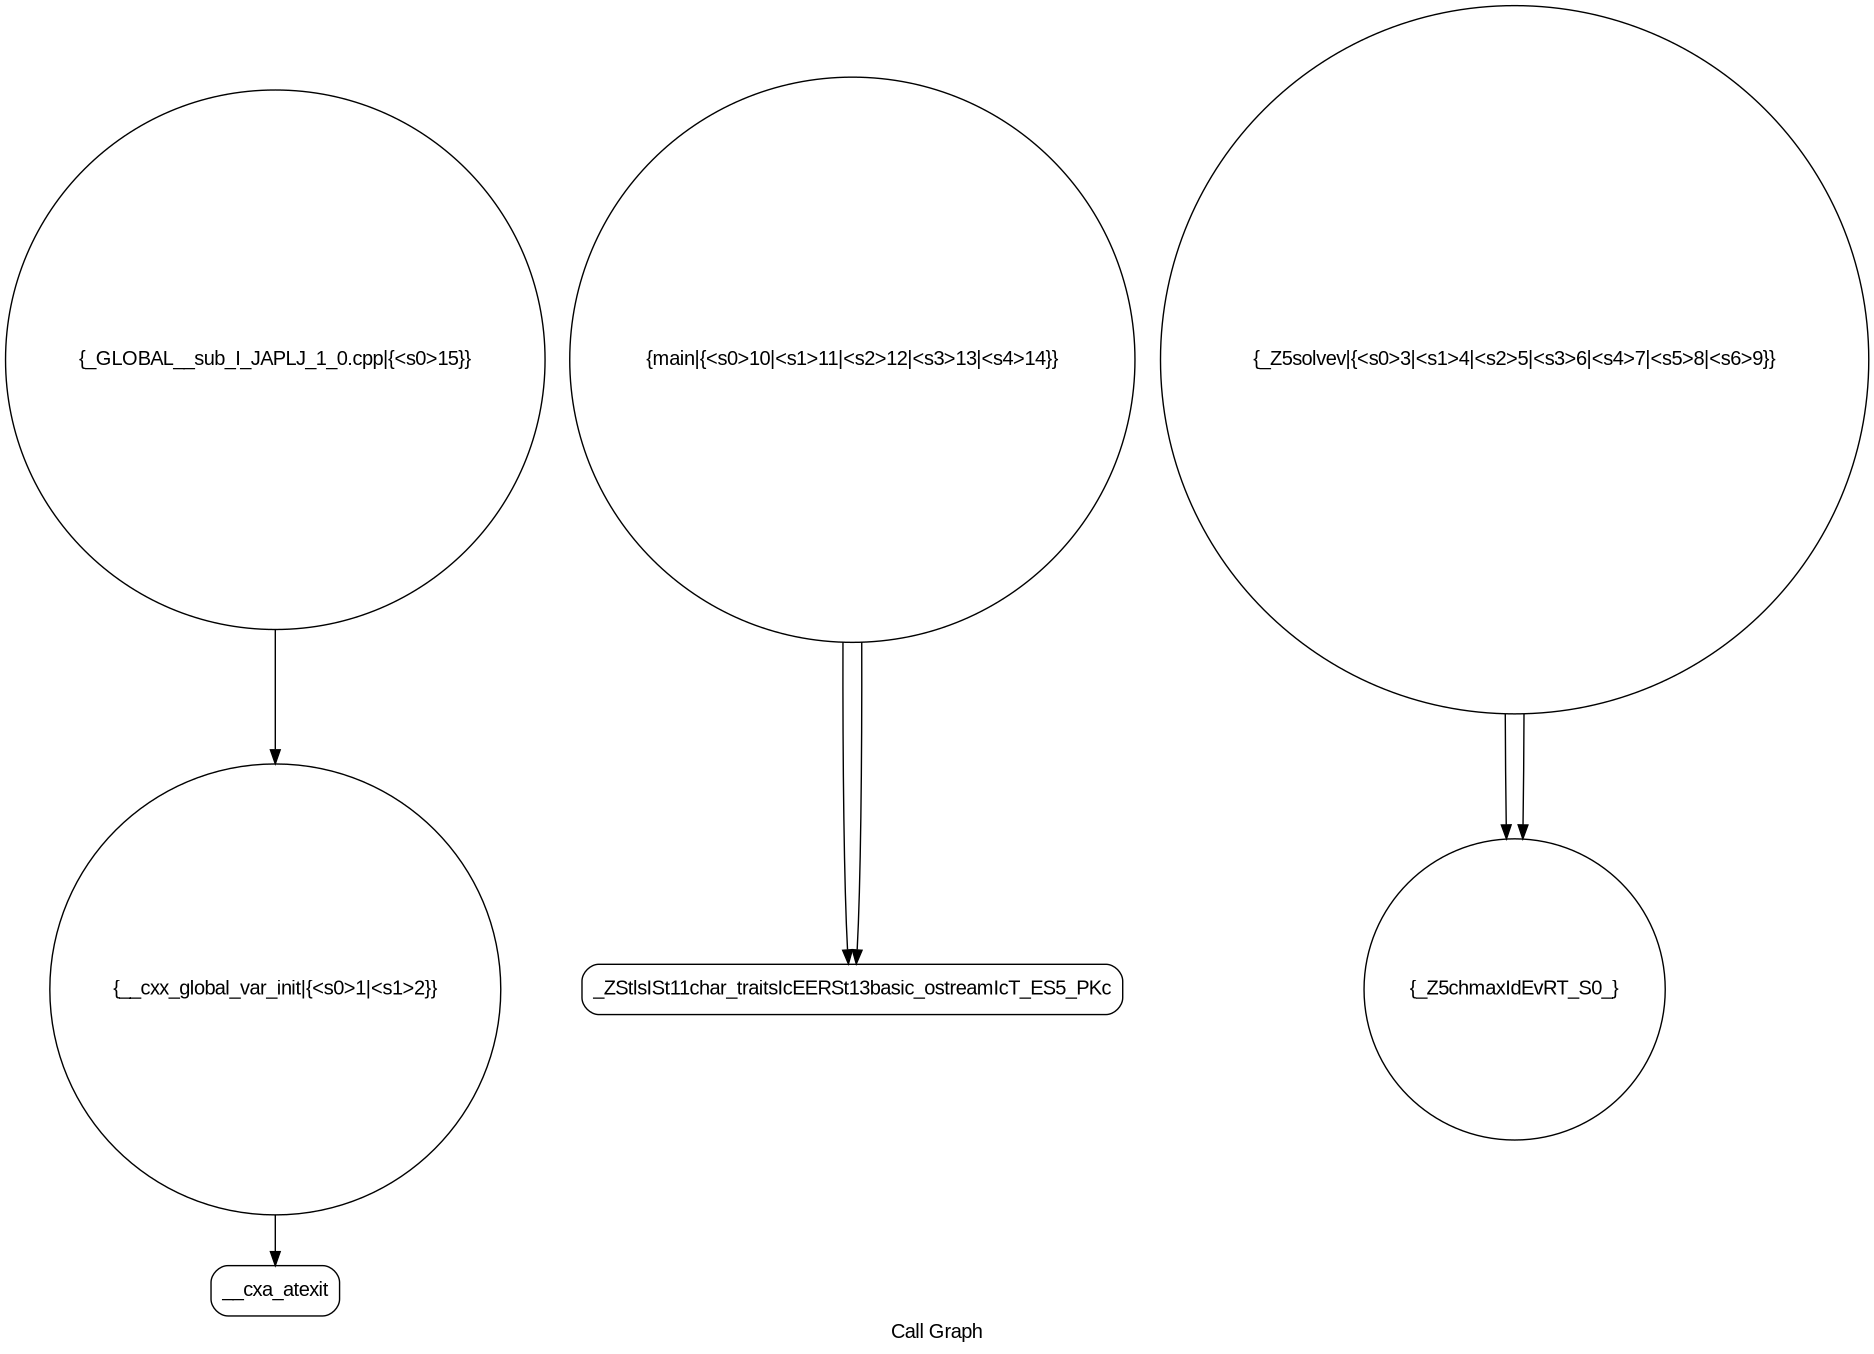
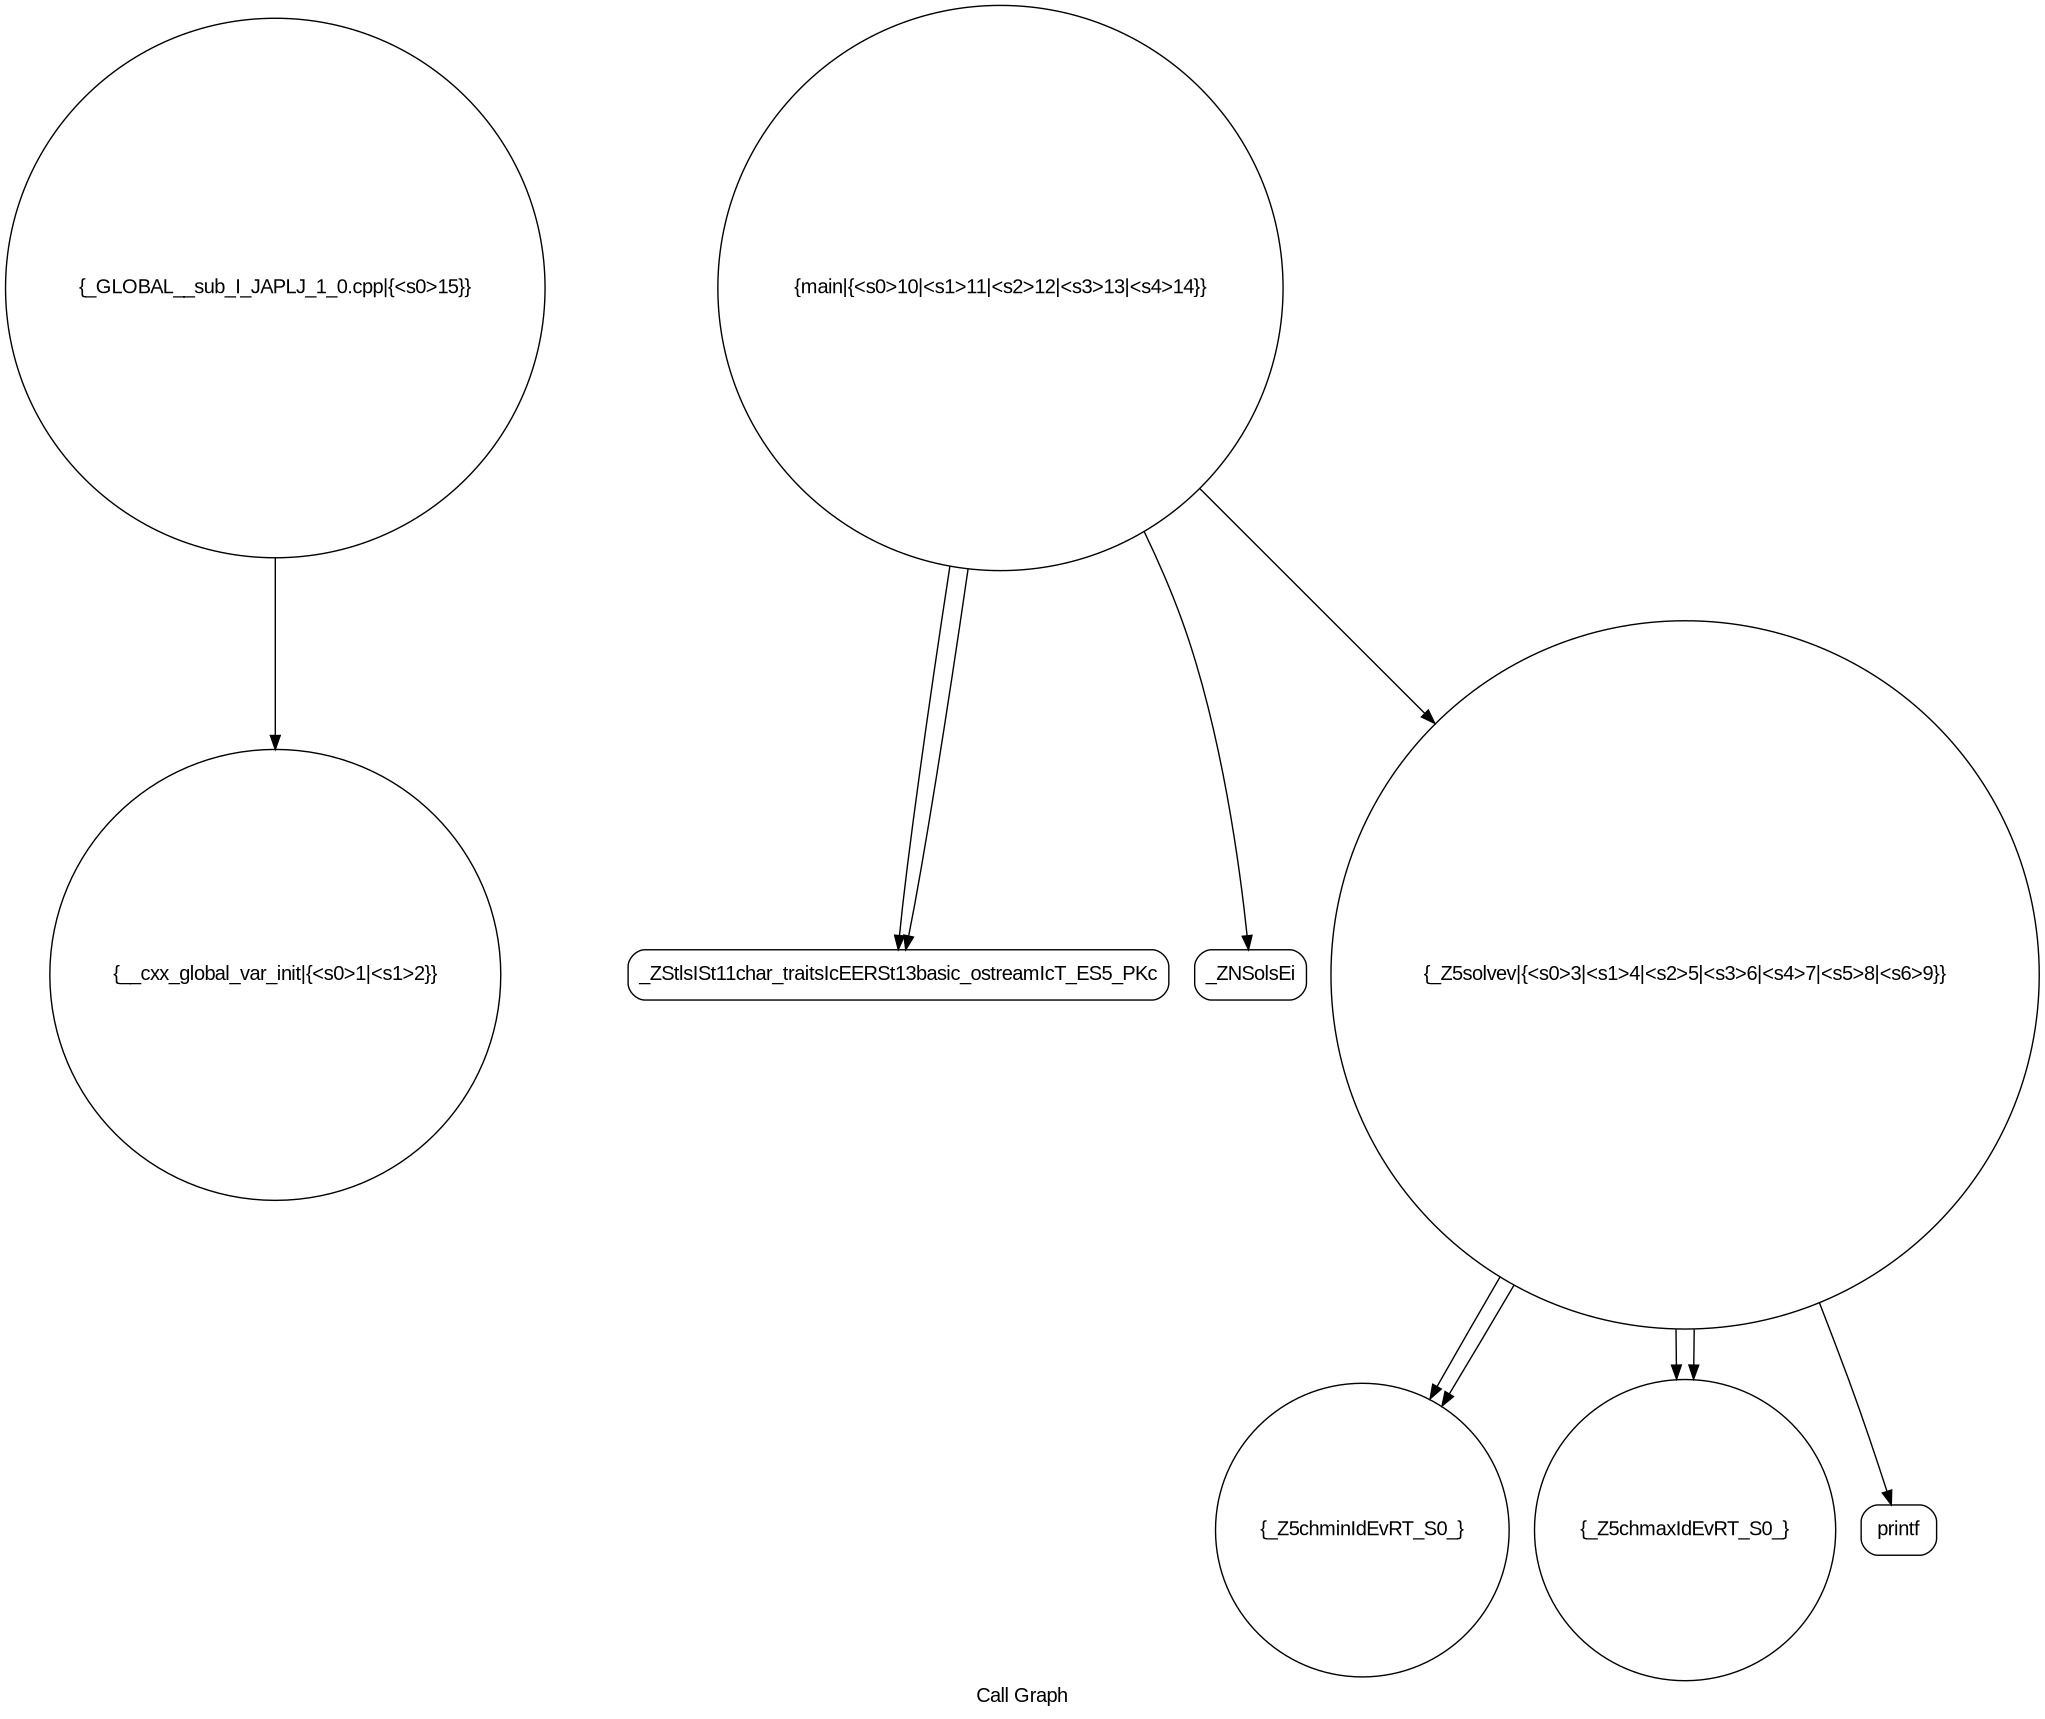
edge "{main|{<s0>10|<s1>11|<s2>12|<s3>13|<s4>14}}" -> "{_Z5solvev|{<s0>3|<s1>4|<s2>5|<s3>6|<s4>7|<s5>8|<s6>9}}": added
node "_ZNSolsEi": added
node "__cxa_atexit": removed
node "{_Z5chminIdEvRT_S0_}": added
node "printf": added
